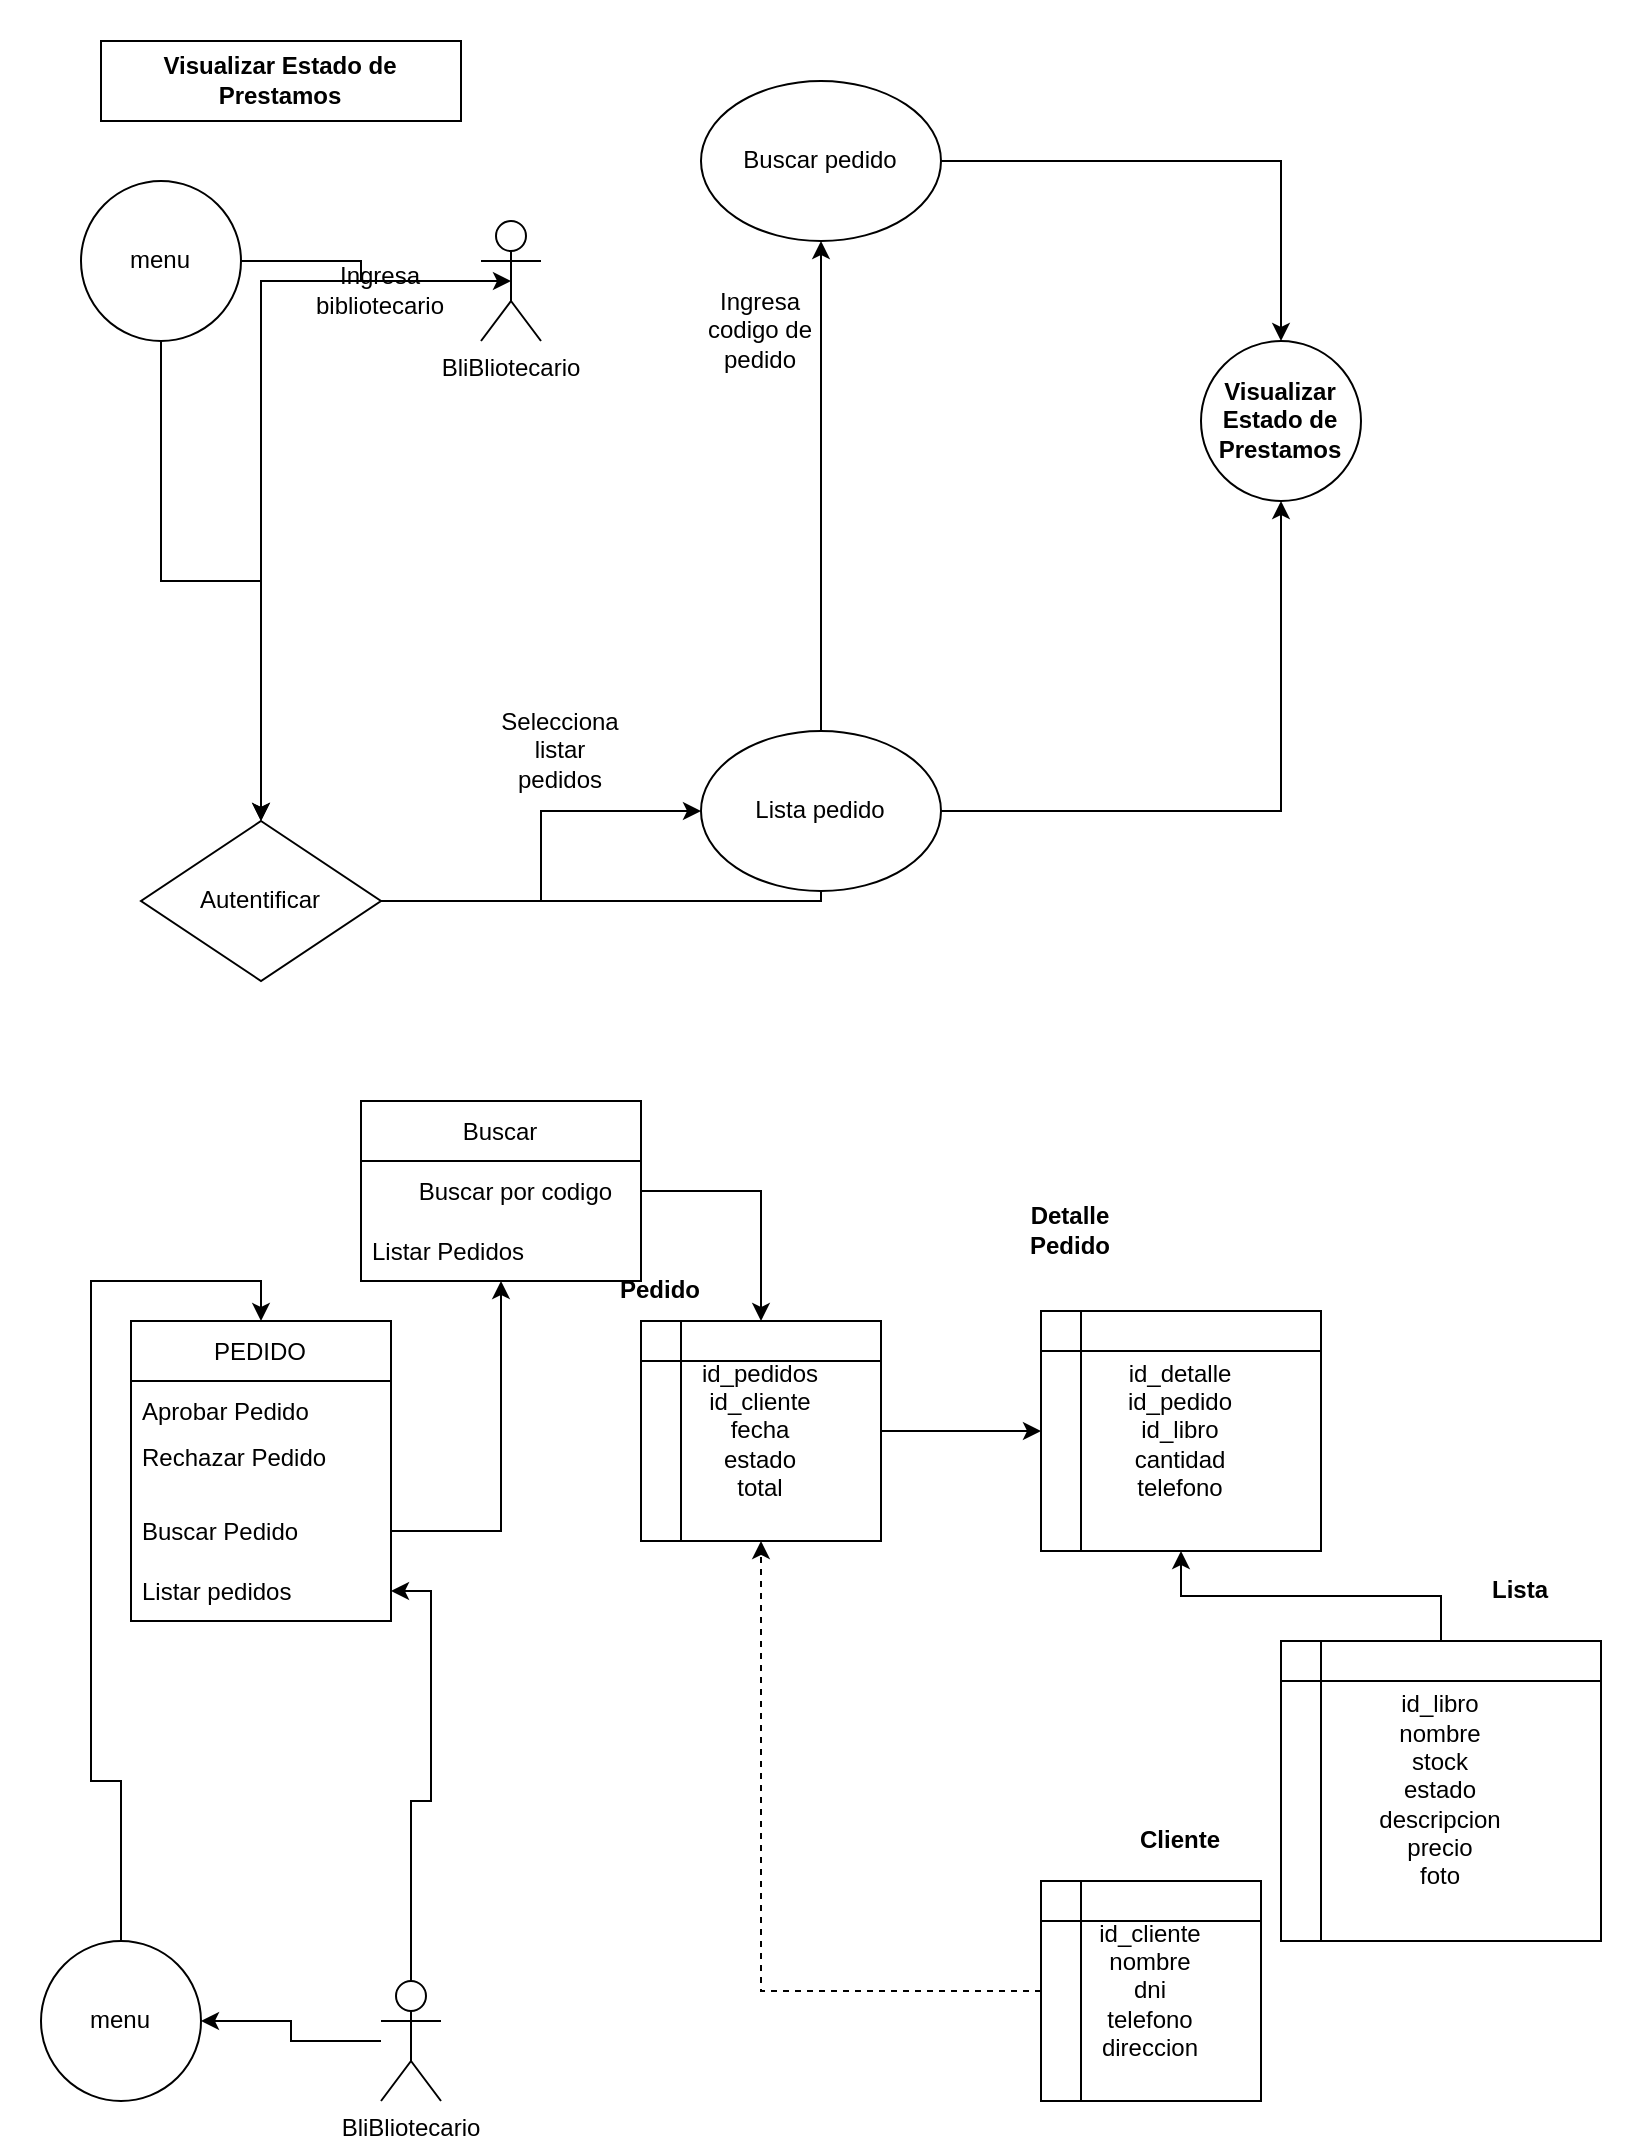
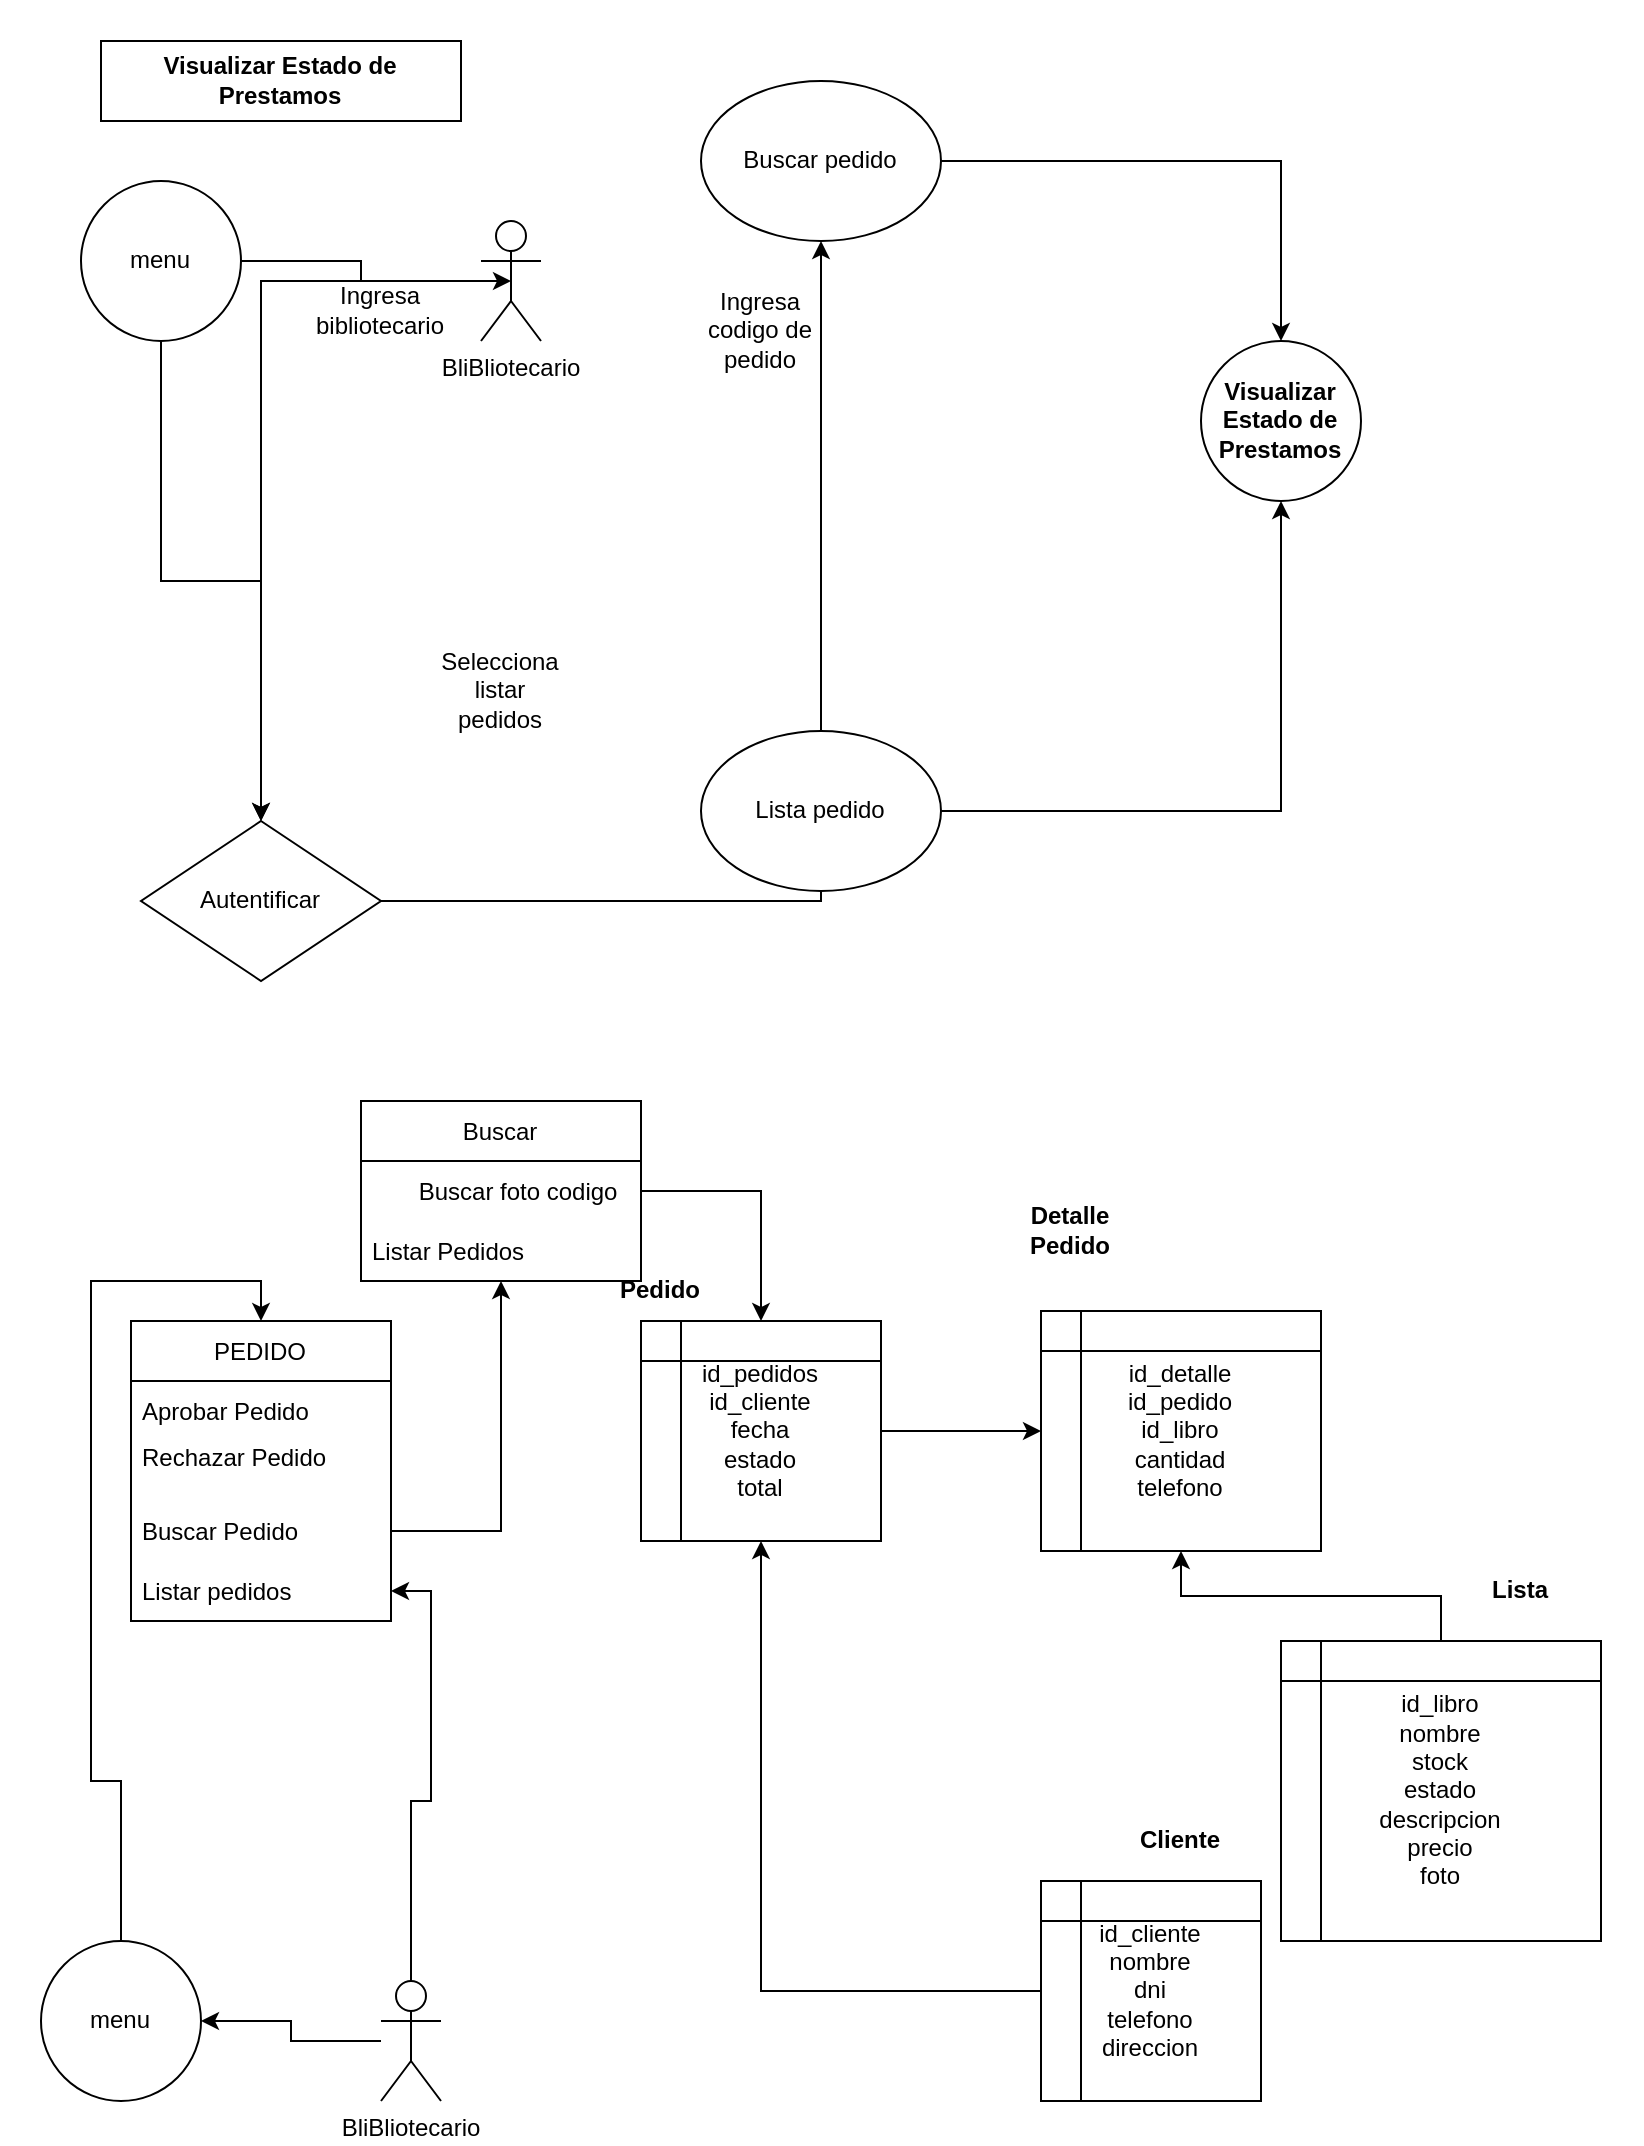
node "Ingresa bibliotecario": moved (381, 291) -> (381, 311)
node "Selecciona listar pedidos": moved (561, 751) -> (501, 691)
edge "Autentificar" -> "Lista pedido": removed
node "Buscar por codigo": label "Buscar por codigo" -> "Buscar foto codigo"
edge "id_cliente nombre dni telefono direccion" -> "id_pedidos id_cliente fecha estado total": style dashed -> solid
